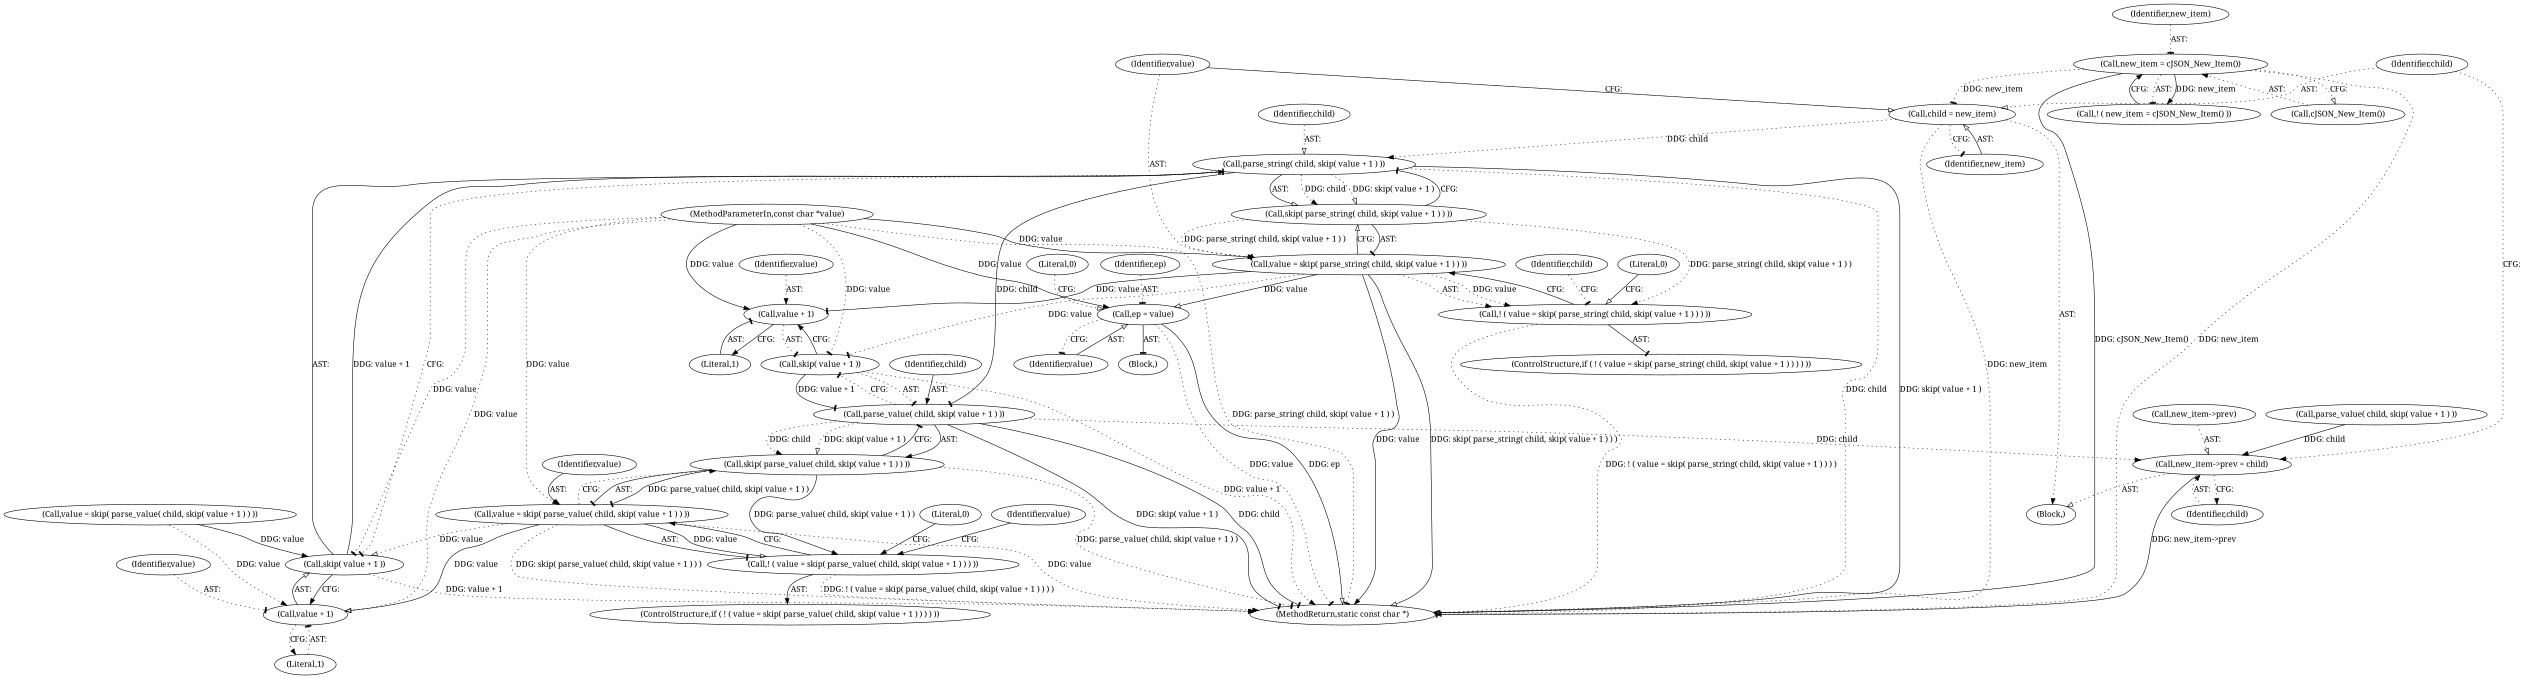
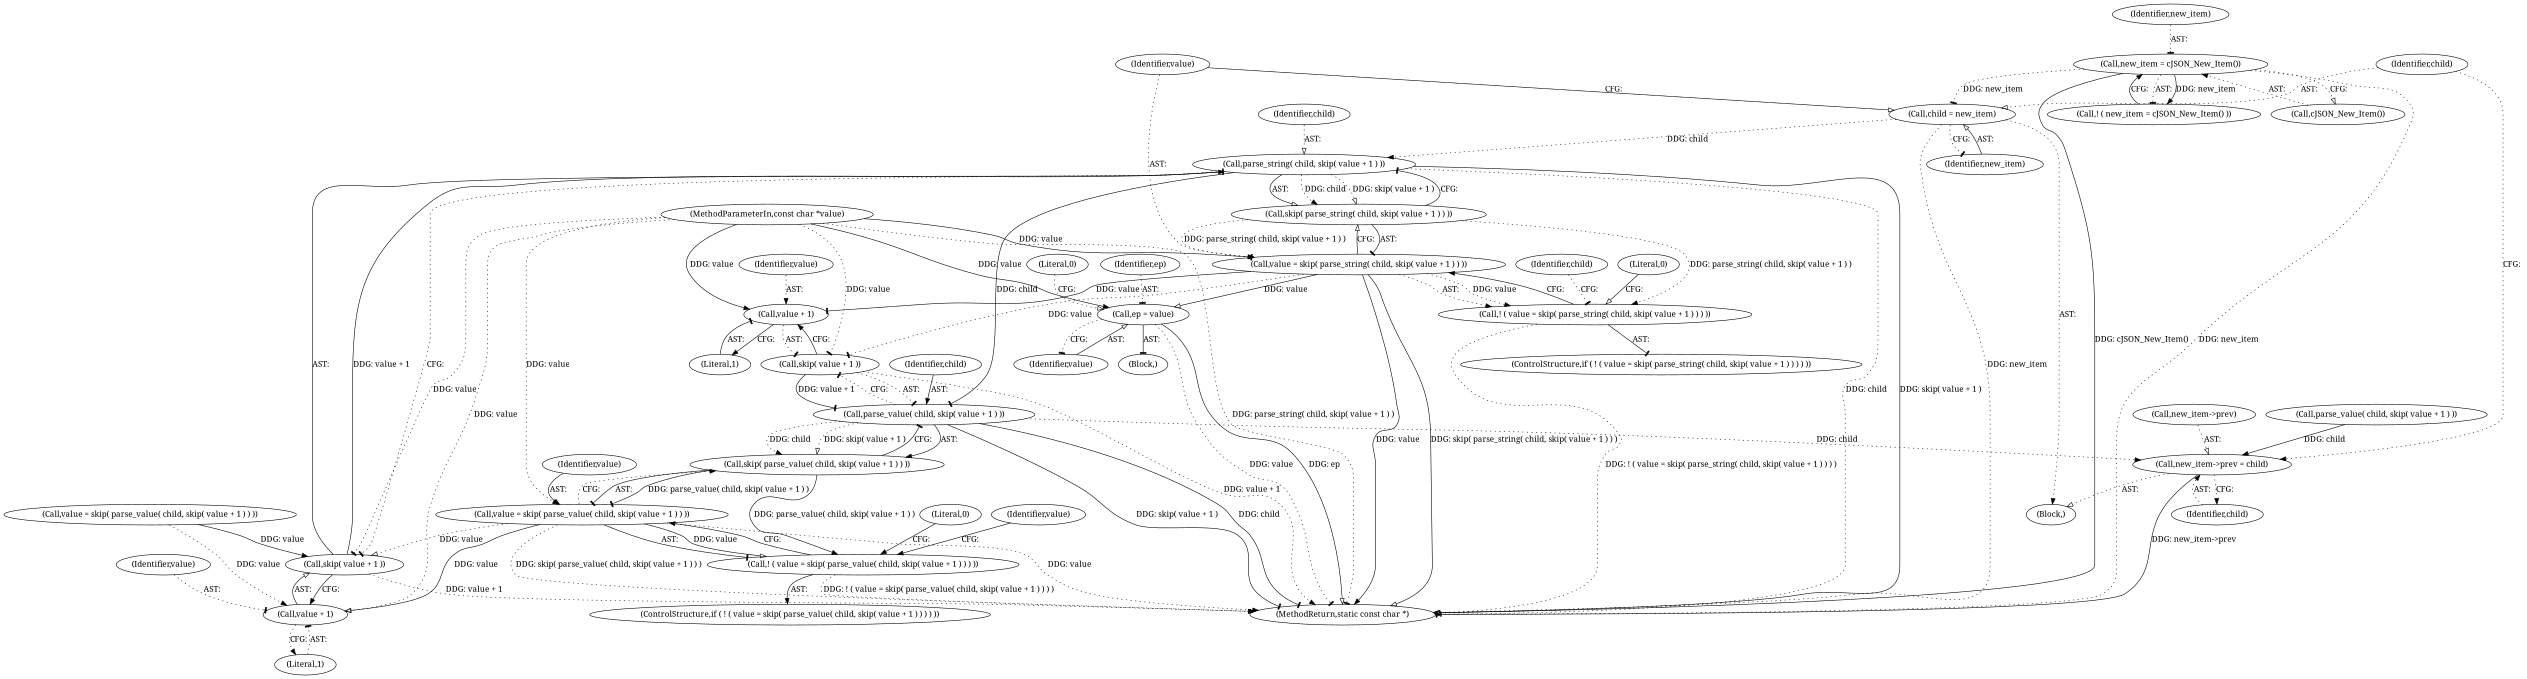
edge "(Call,skip( parse_value( child, skip( value + 1 ) ) ))" -> "(MethodReturn,static const char *)": removed, label "DDG: parse_value( child, skip( value + 1 ) )"
